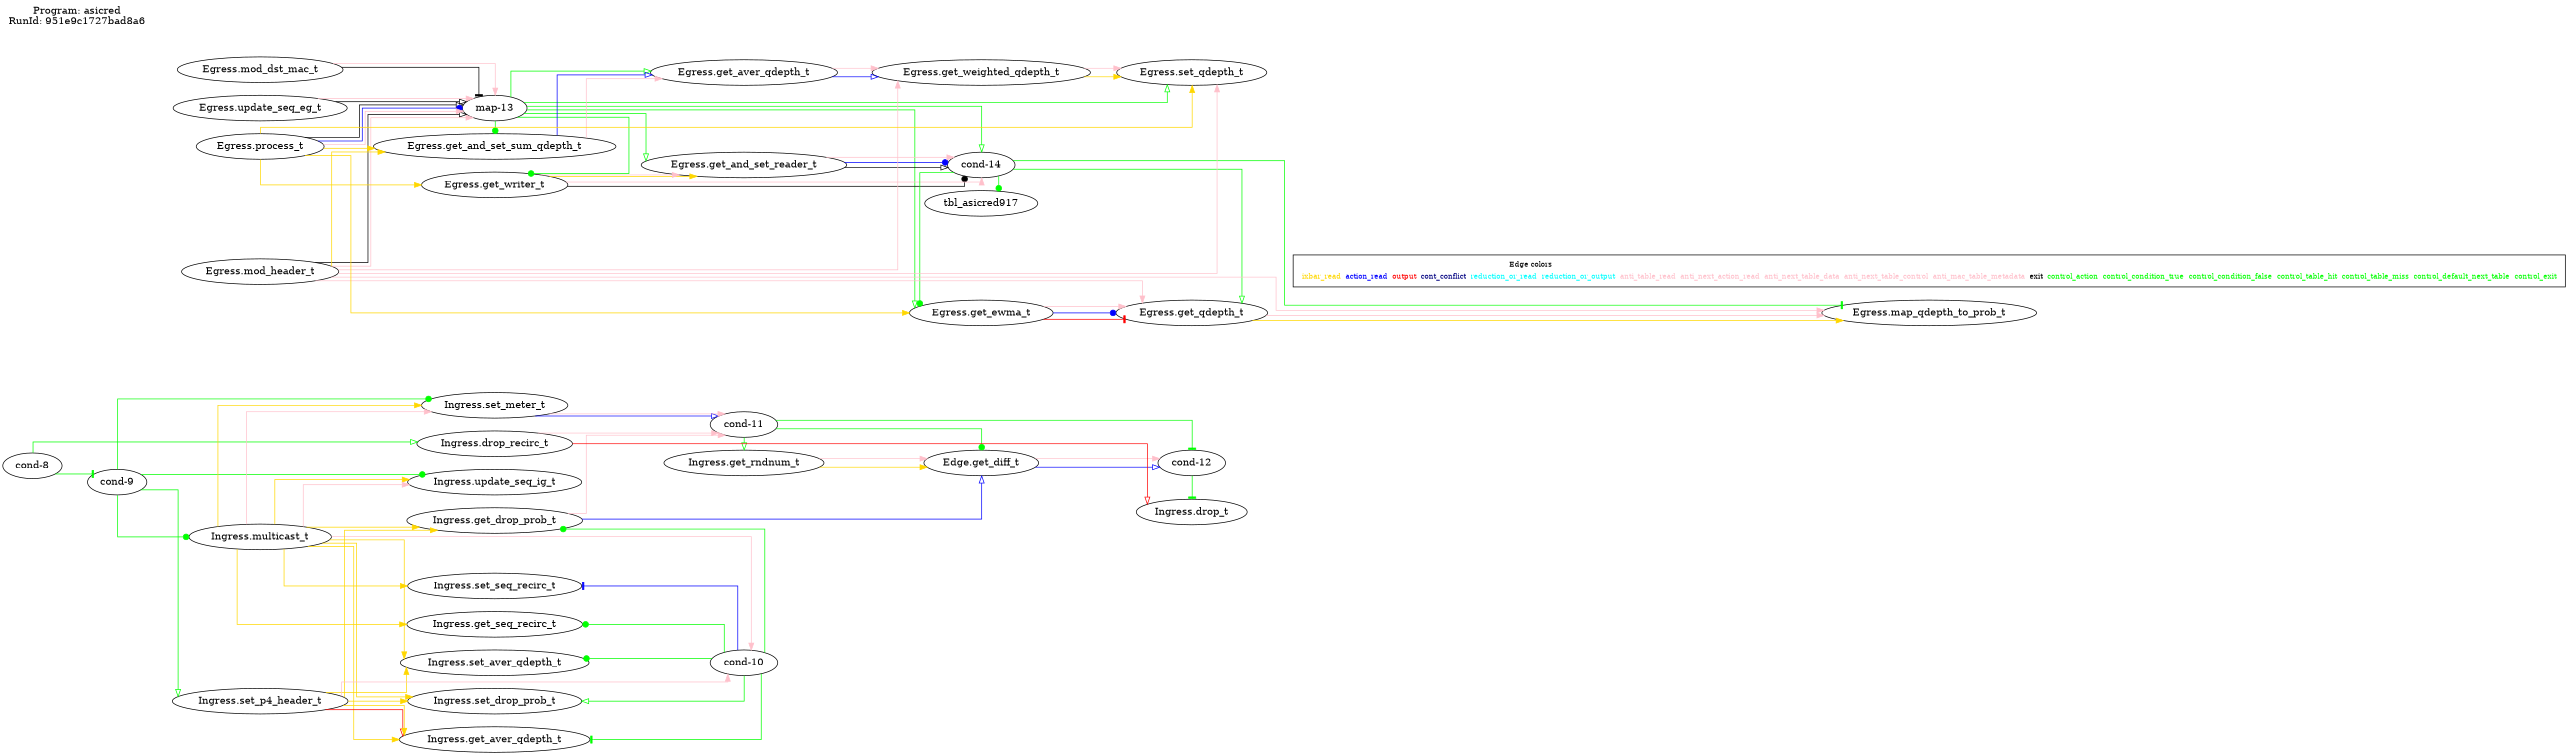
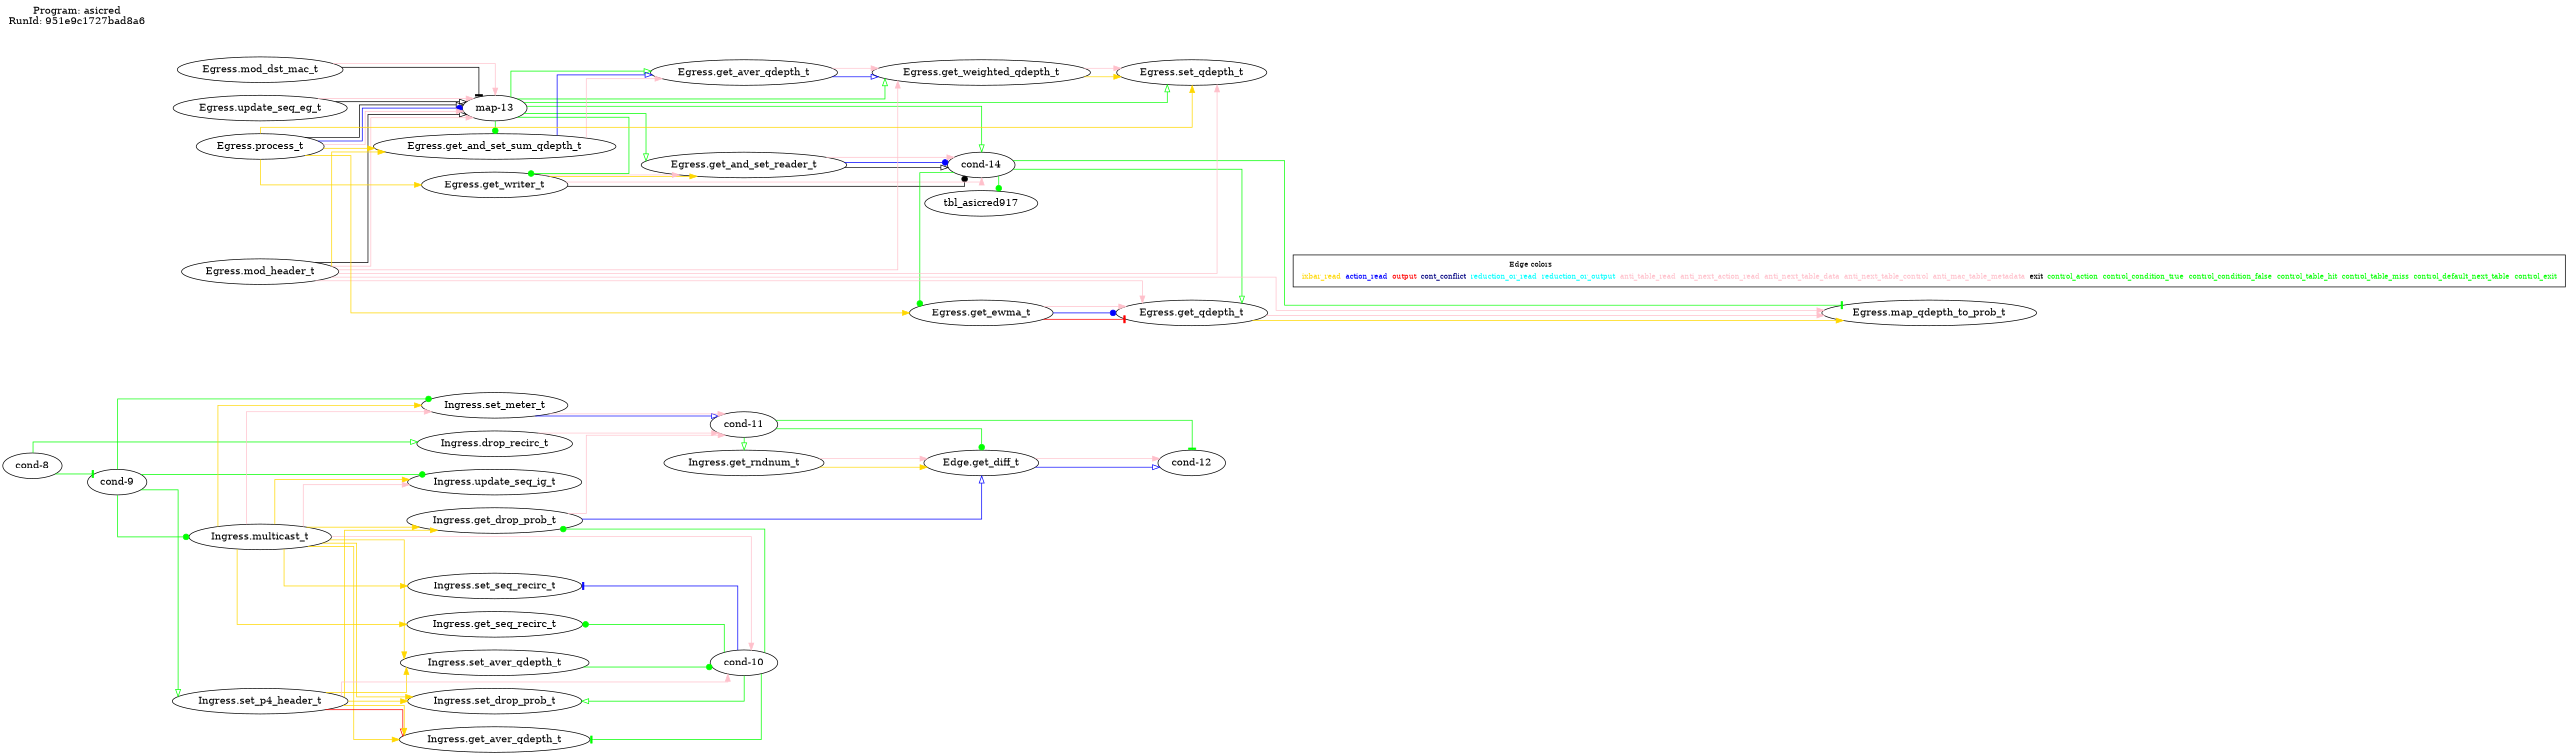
edge "map-13" -> "Egress.get_ewma_t": now "map-13" -> "Egress.get_weighted_qdepth_t"
node "Ingress.drop_t": removed
edge "cond-10" -> "Ingress.set_aver_qdepth_t": reversed
